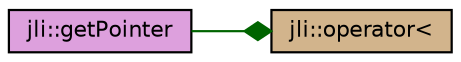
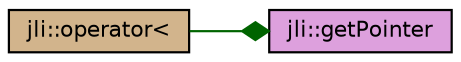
edge "jli::getPointer" -> "jli::operator<": reversed
